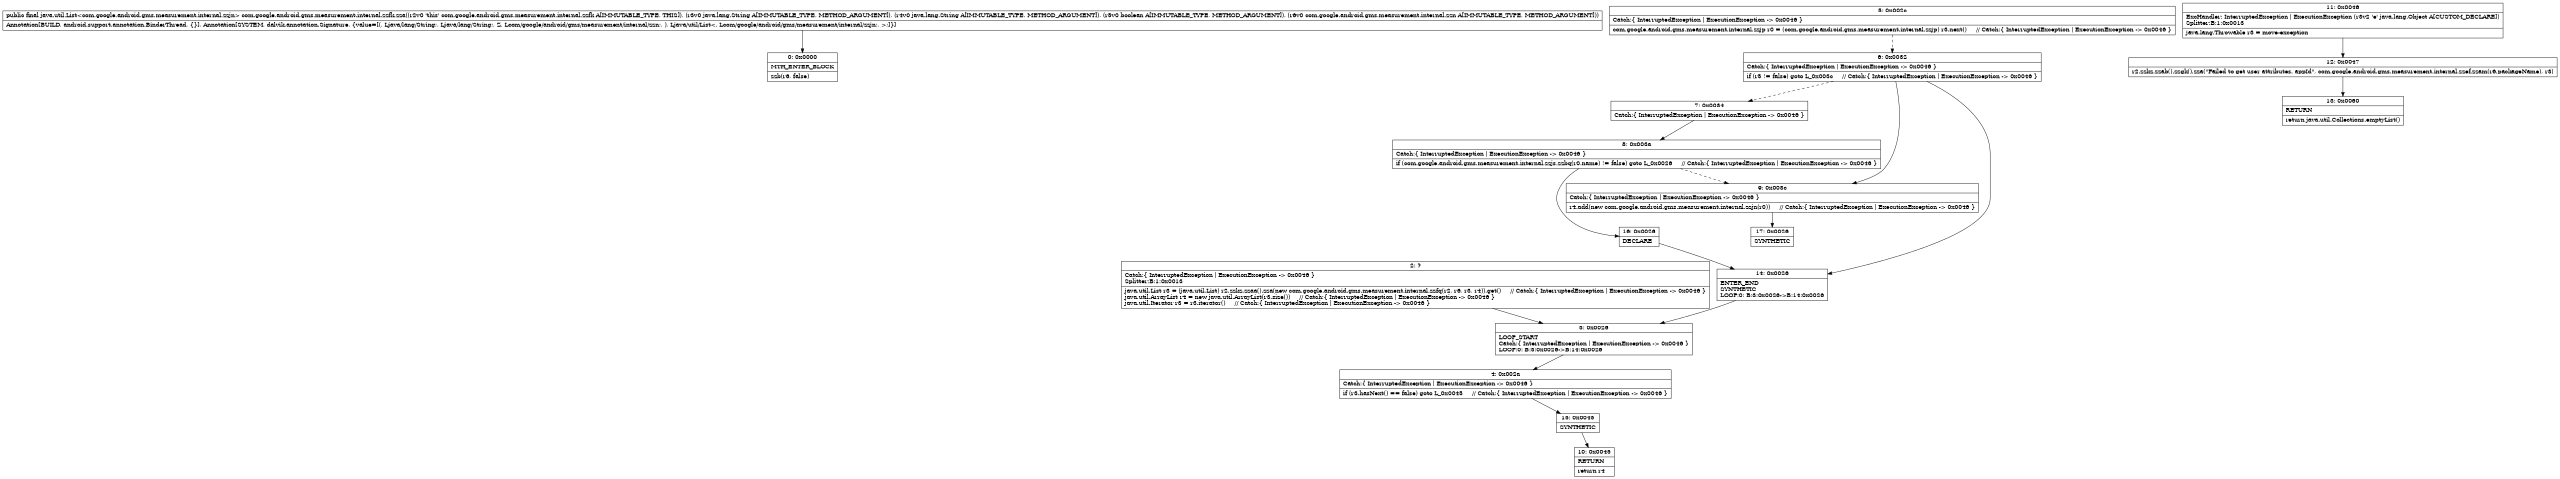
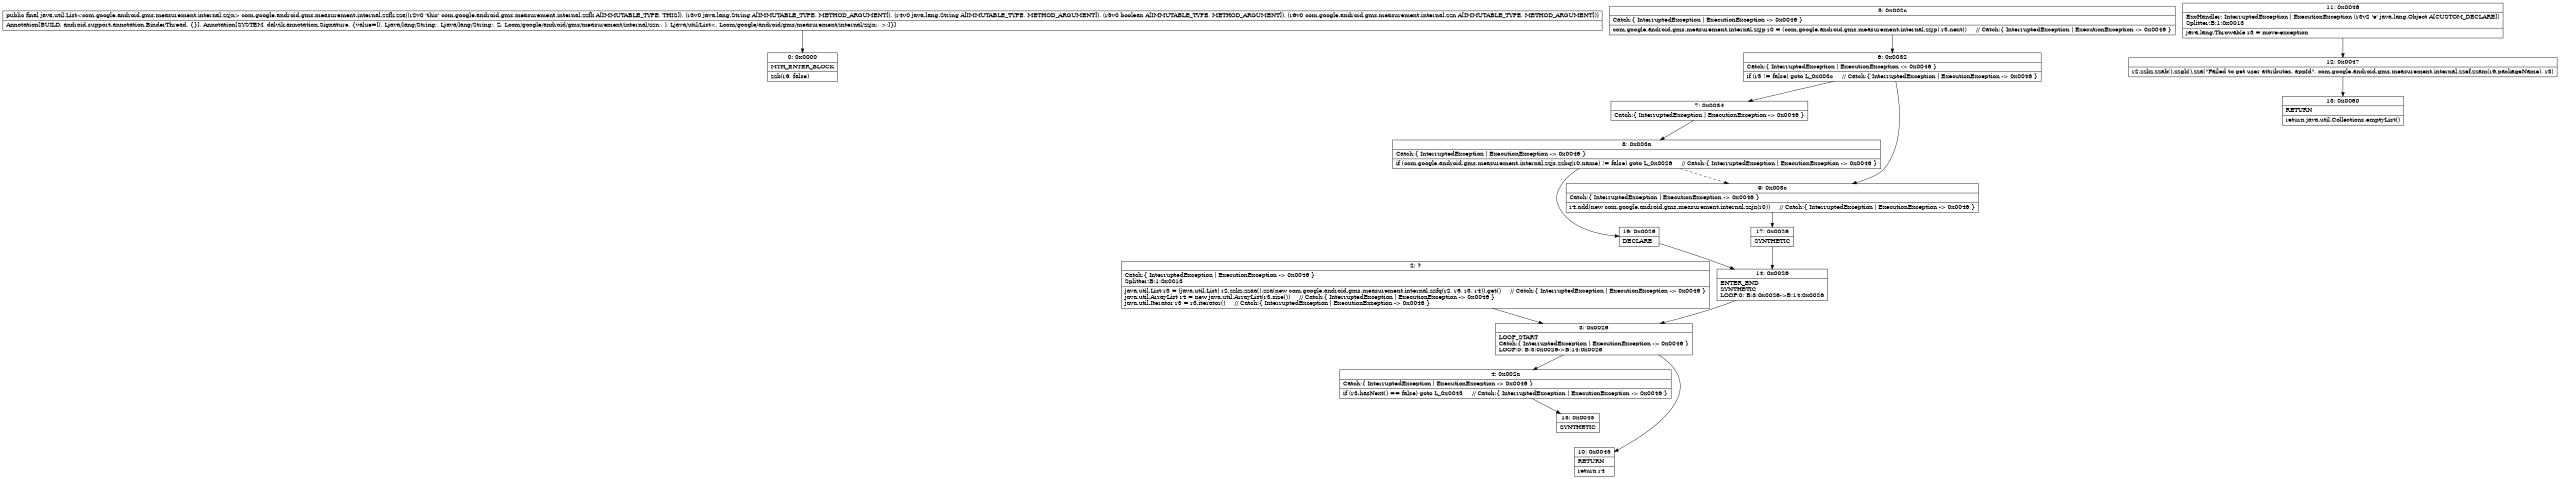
edge "5: 0x002c" -> "6: 0x0032": style dashed -> solid
edge "6: 0x0032" -> "7: 0x0034": style dashed -> solid
edge "6: 0x0032" -> "14: 0x0026": now "17: 0x0026" -> "14: 0x0026"
edge "15: 0x0045" -> "10: 0x0045": now "3: 0x0026" -> "10: 0x0045"
